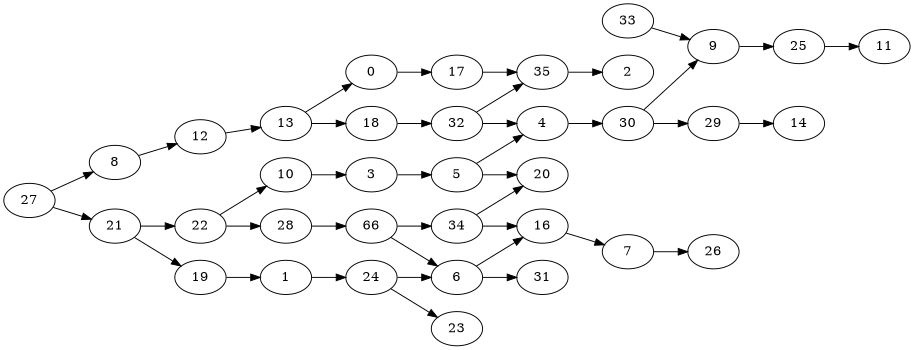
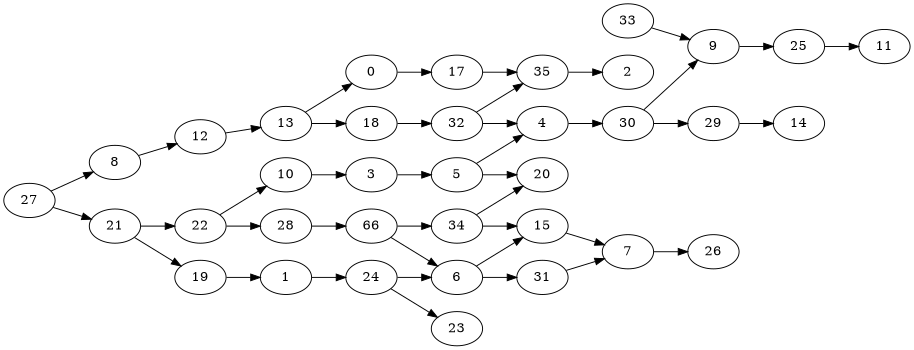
node "16": label "16" -> "15"
edge "31" -> "7": added
